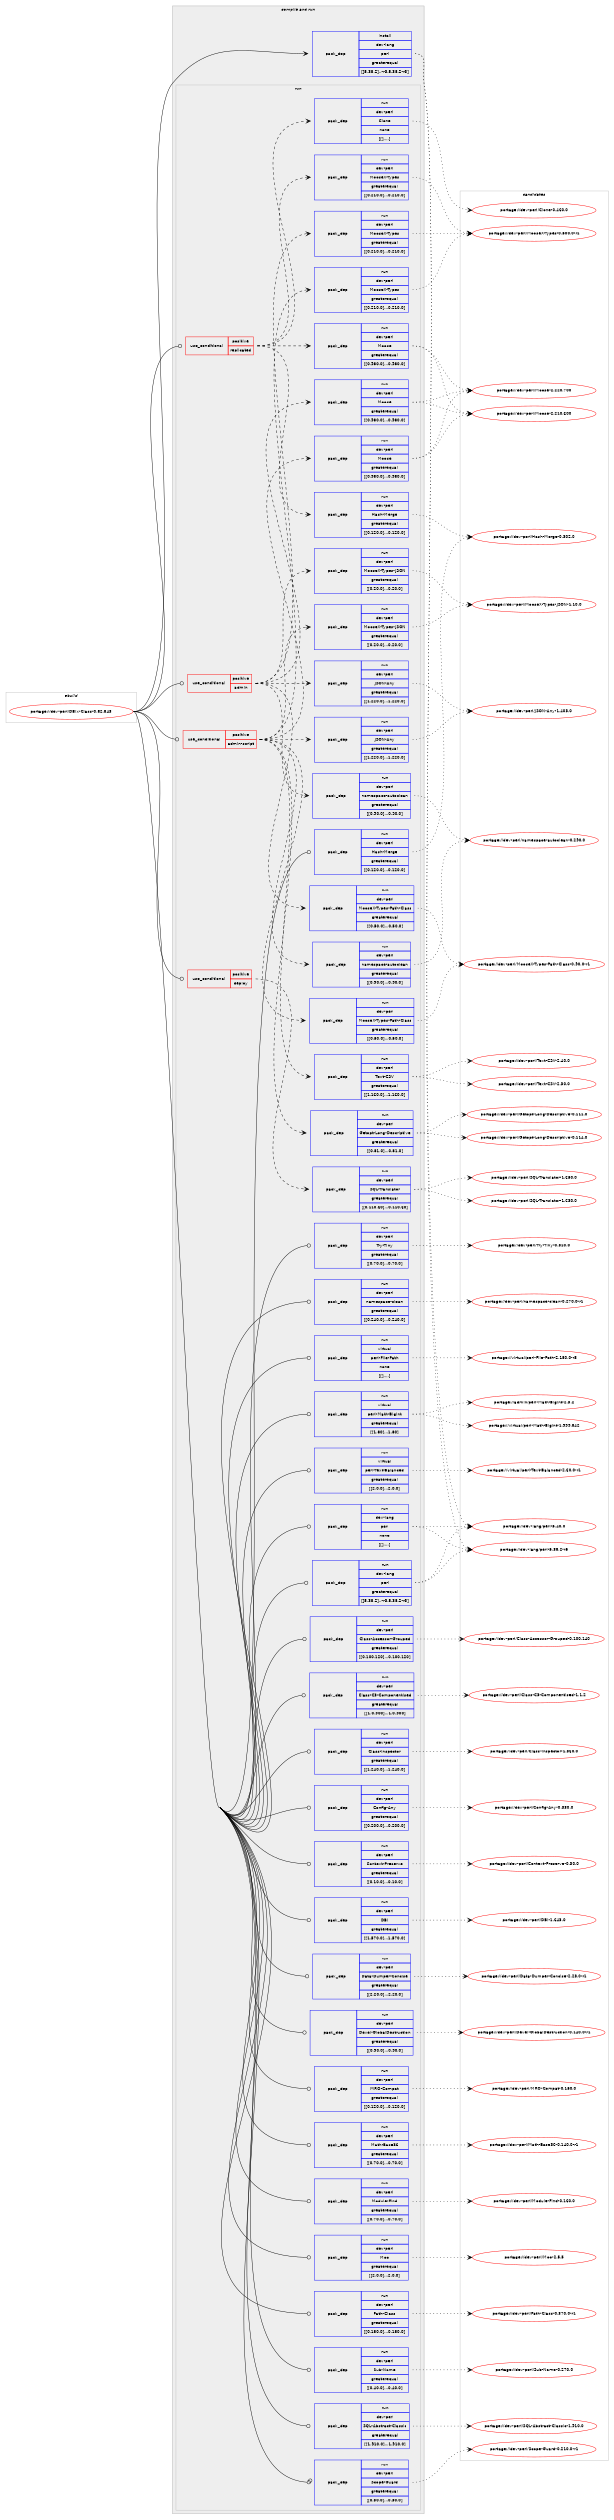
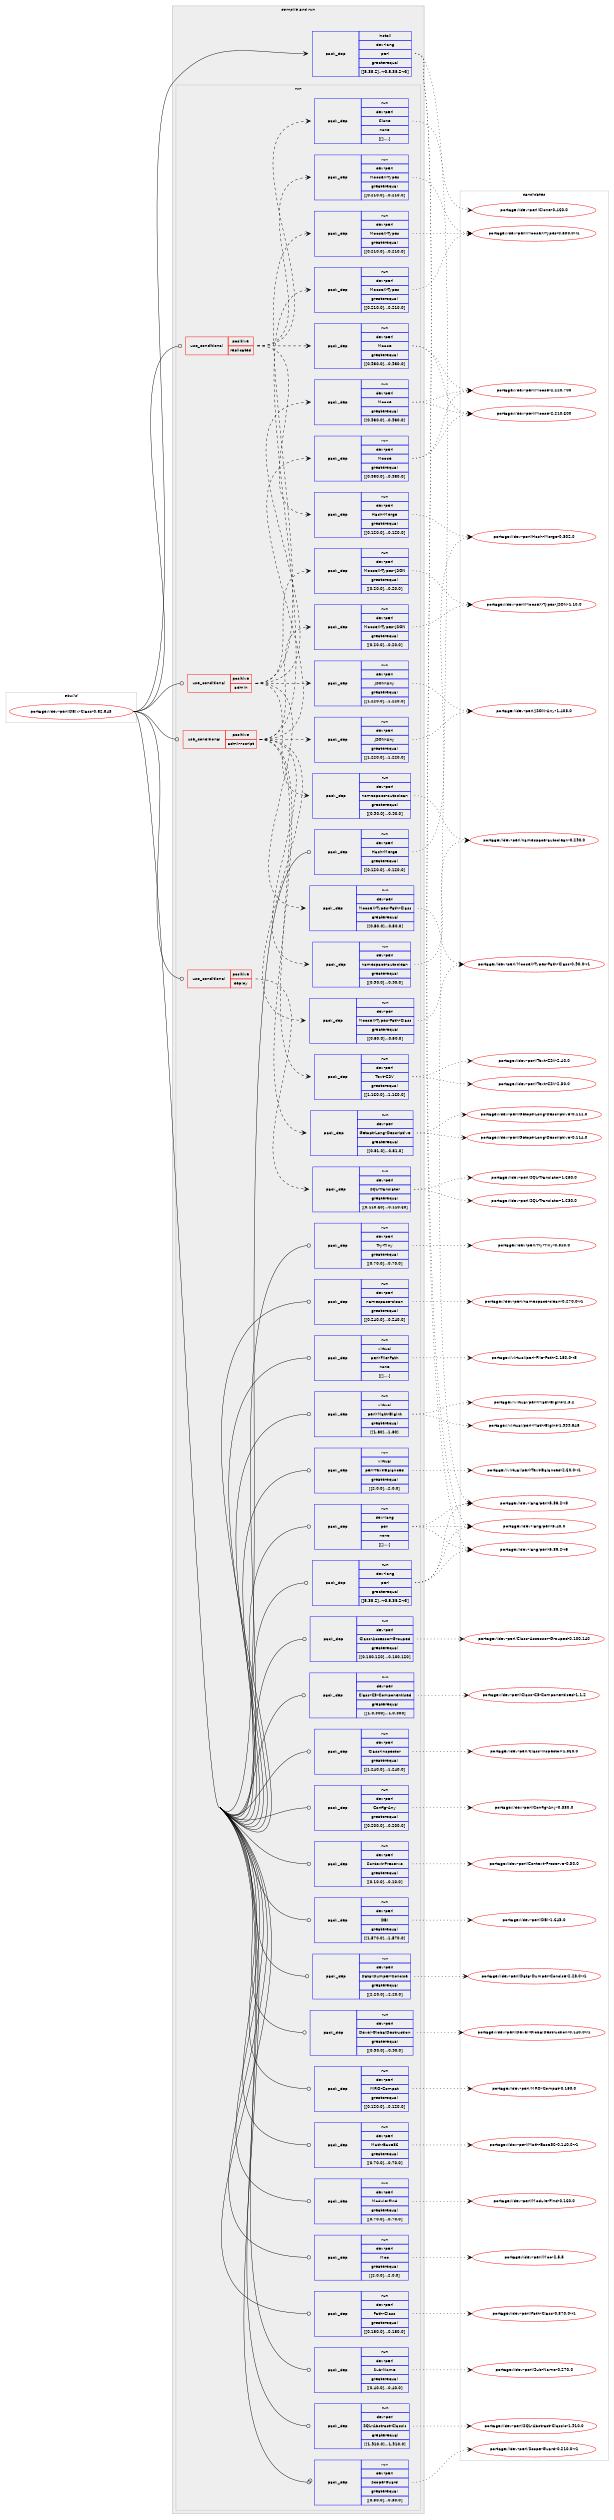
node "portage://admin/perl-Math-BigInt-2.3.2": label "portage://admin/perl-Math-BigInt-2.3.2" -> "portage://virtual/perl-Math-BigInt-2.3.2"
node "portage://virtual/perl-Math-BigInt-1.999.842": label "portage://virtual/perl-Math-BigInt-1.999.842" -> "portage://virtual/perl-Math-BigInt-1.999.848"
node "portage://dev-lang/perl-5.38.2-r3": added
